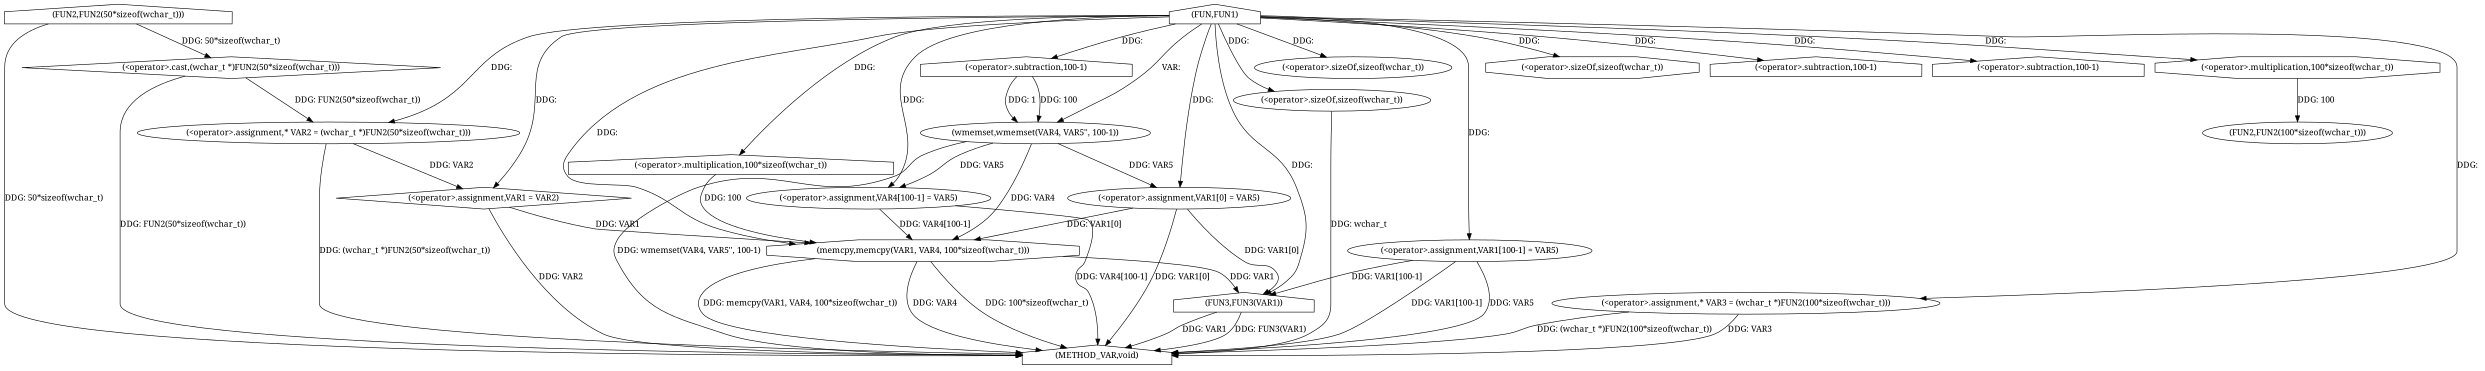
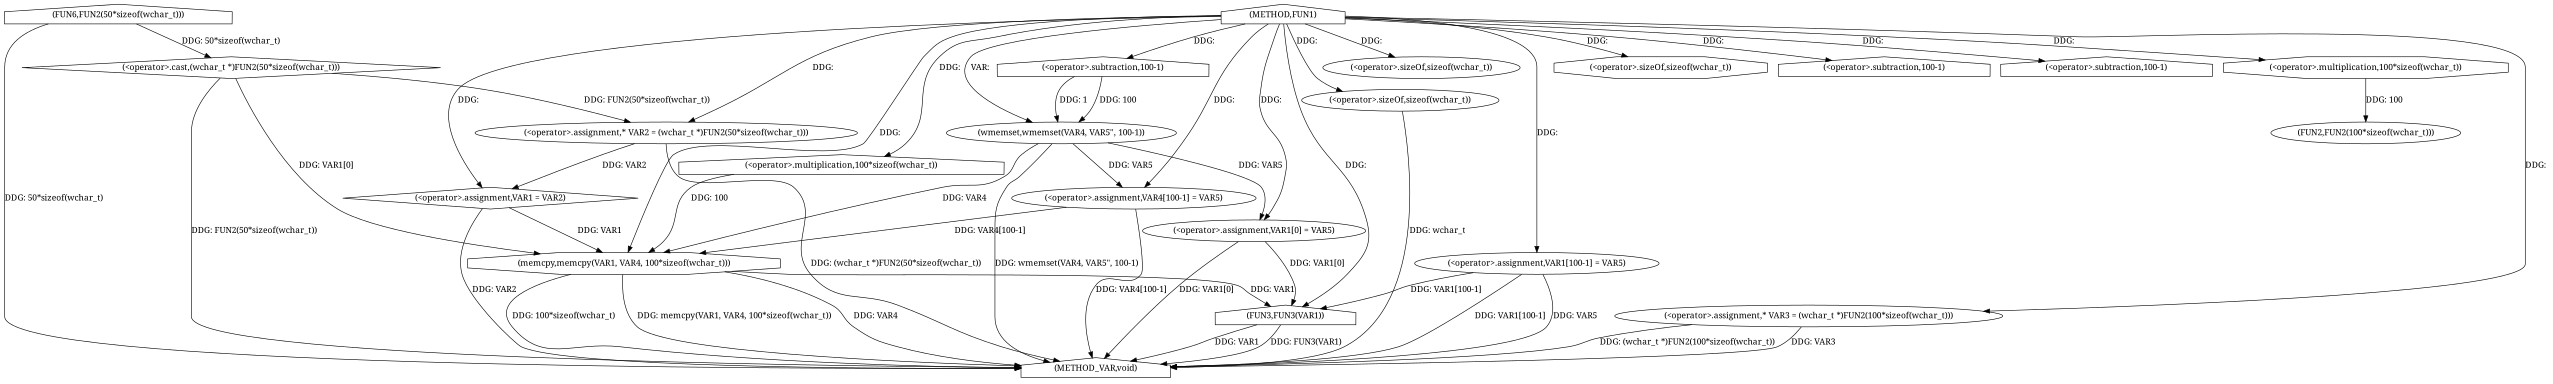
node "(FUN2,FUN2(50*sizeof(wchar_t)))": label "(FUN2,FUN2(50*sizeof(wchar_t)))" -> "(FUN6,FUN2(50*sizeof(wchar_t)))"
node "(FUN,FUN1)": label "(FUN,FUN1)" -> "(METHOD,FUN1)"
edge "(<operator>.assignment,VAR1[0] = VAR5)" -> "(memcpy,memcpy(VAR1, VAR4, 100*sizeof(wchar_t)))": now "(<operator>.cast,(wchar_t *)FUN2(50*sizeof(wchar_t)))" -> "(memcpy,memcpy(VAR1, VAR4, 100*sizeof(wchar_t)))"
